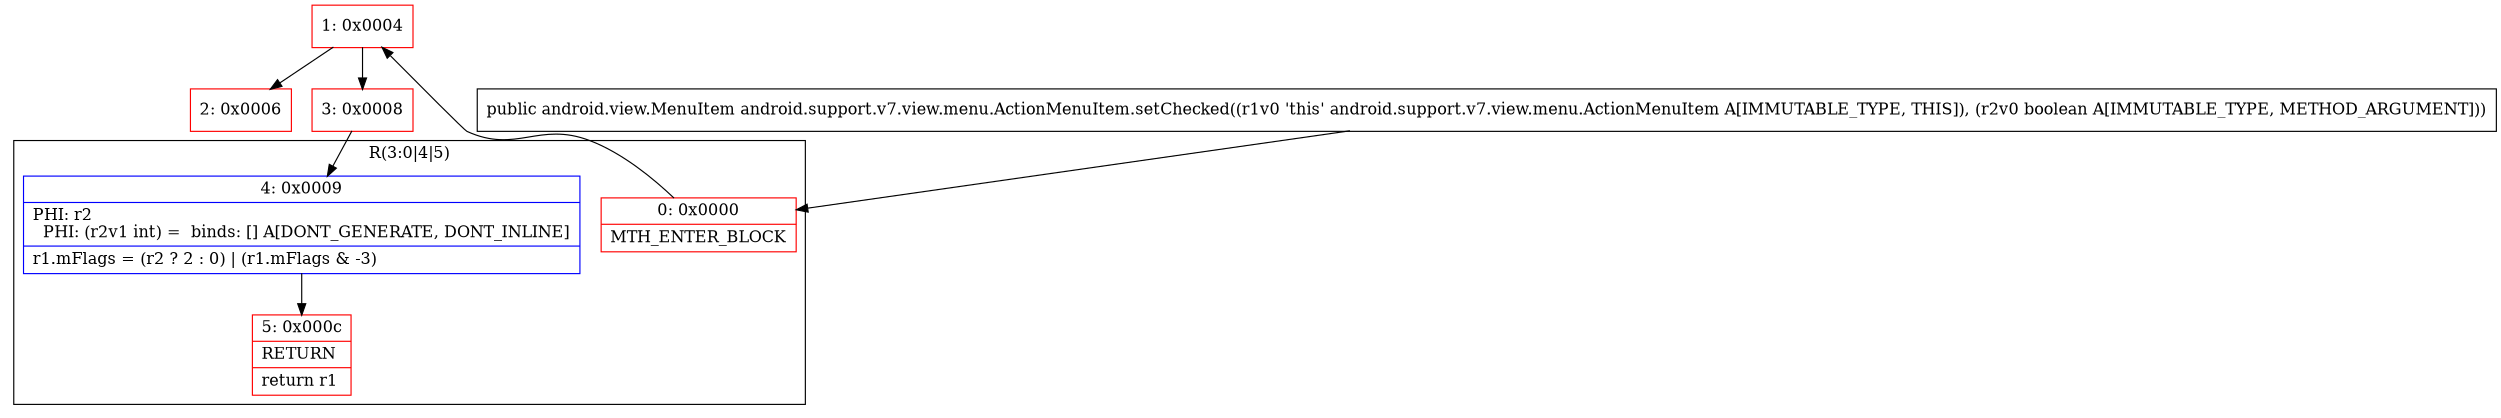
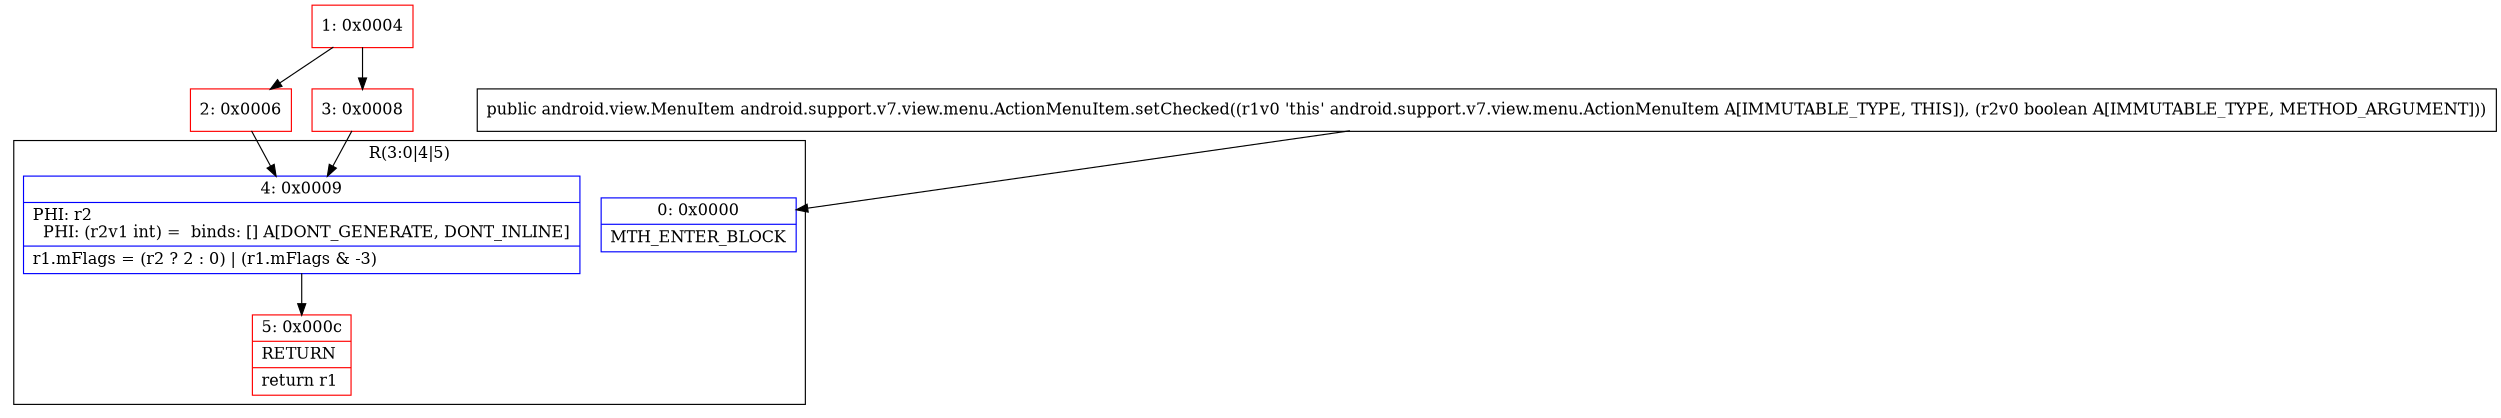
edge "0: 0x0000" -> "1: 0x0004": removed
edge "2: 0x0006" -> "4: 0x0009": added
node "0: 0x0000": color red -> blue
